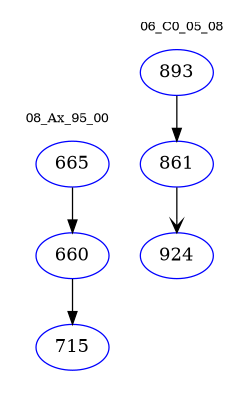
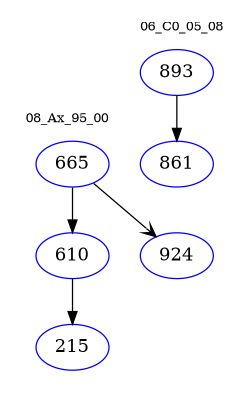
edge "861" -> "924": now "665" -> "924"
node "660": label "660" -> "610"
node "715": label "715" -> "215"
